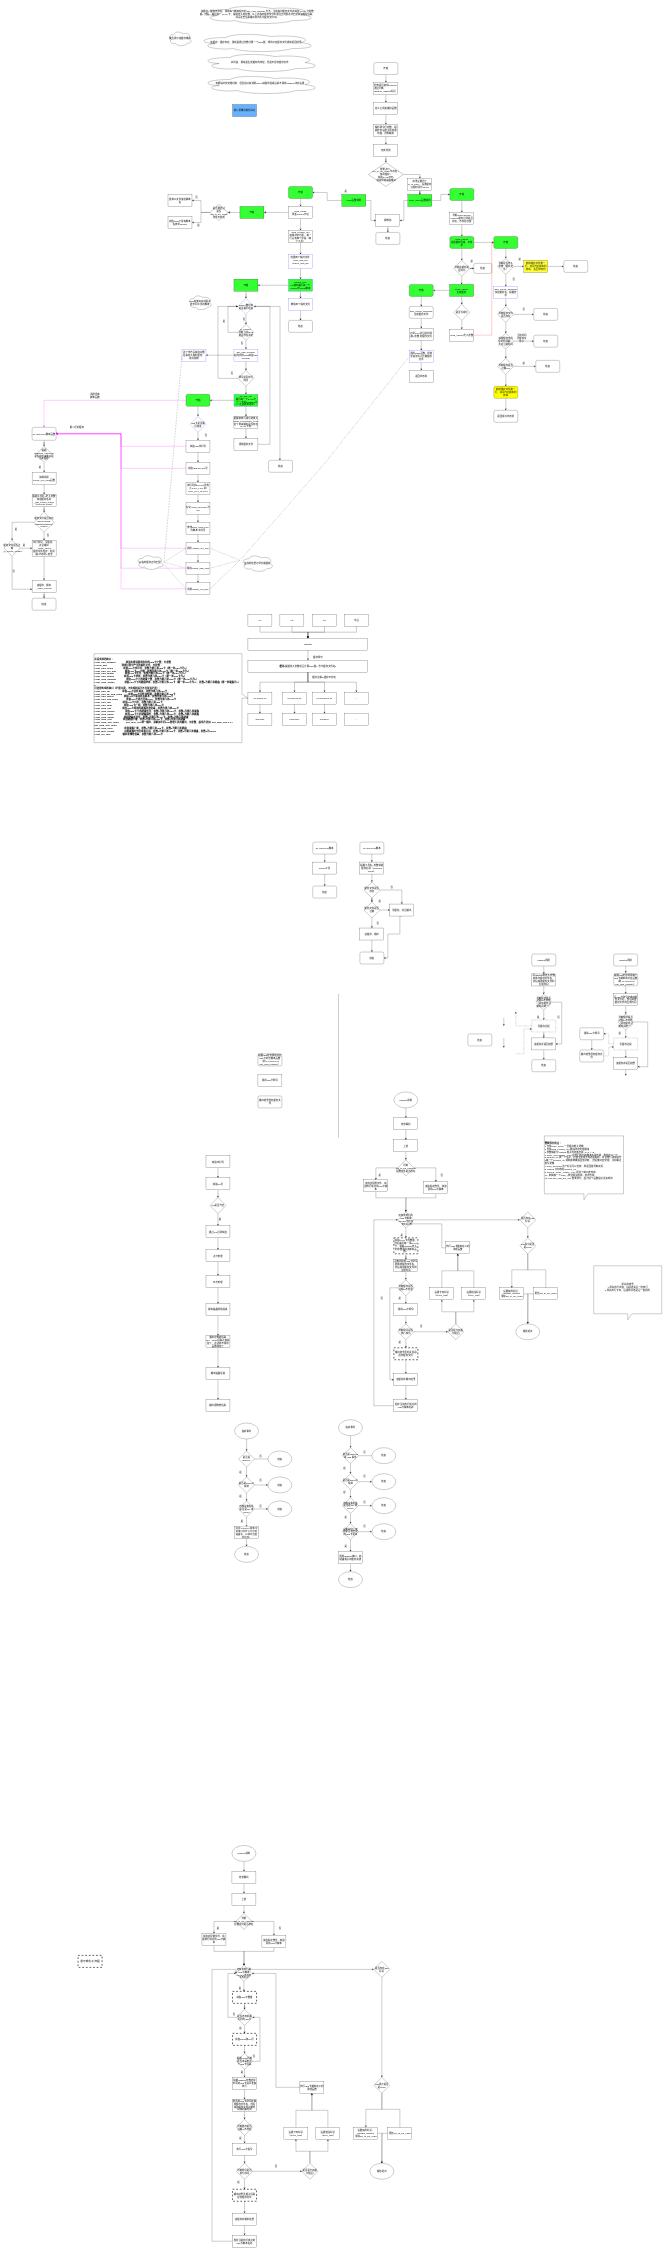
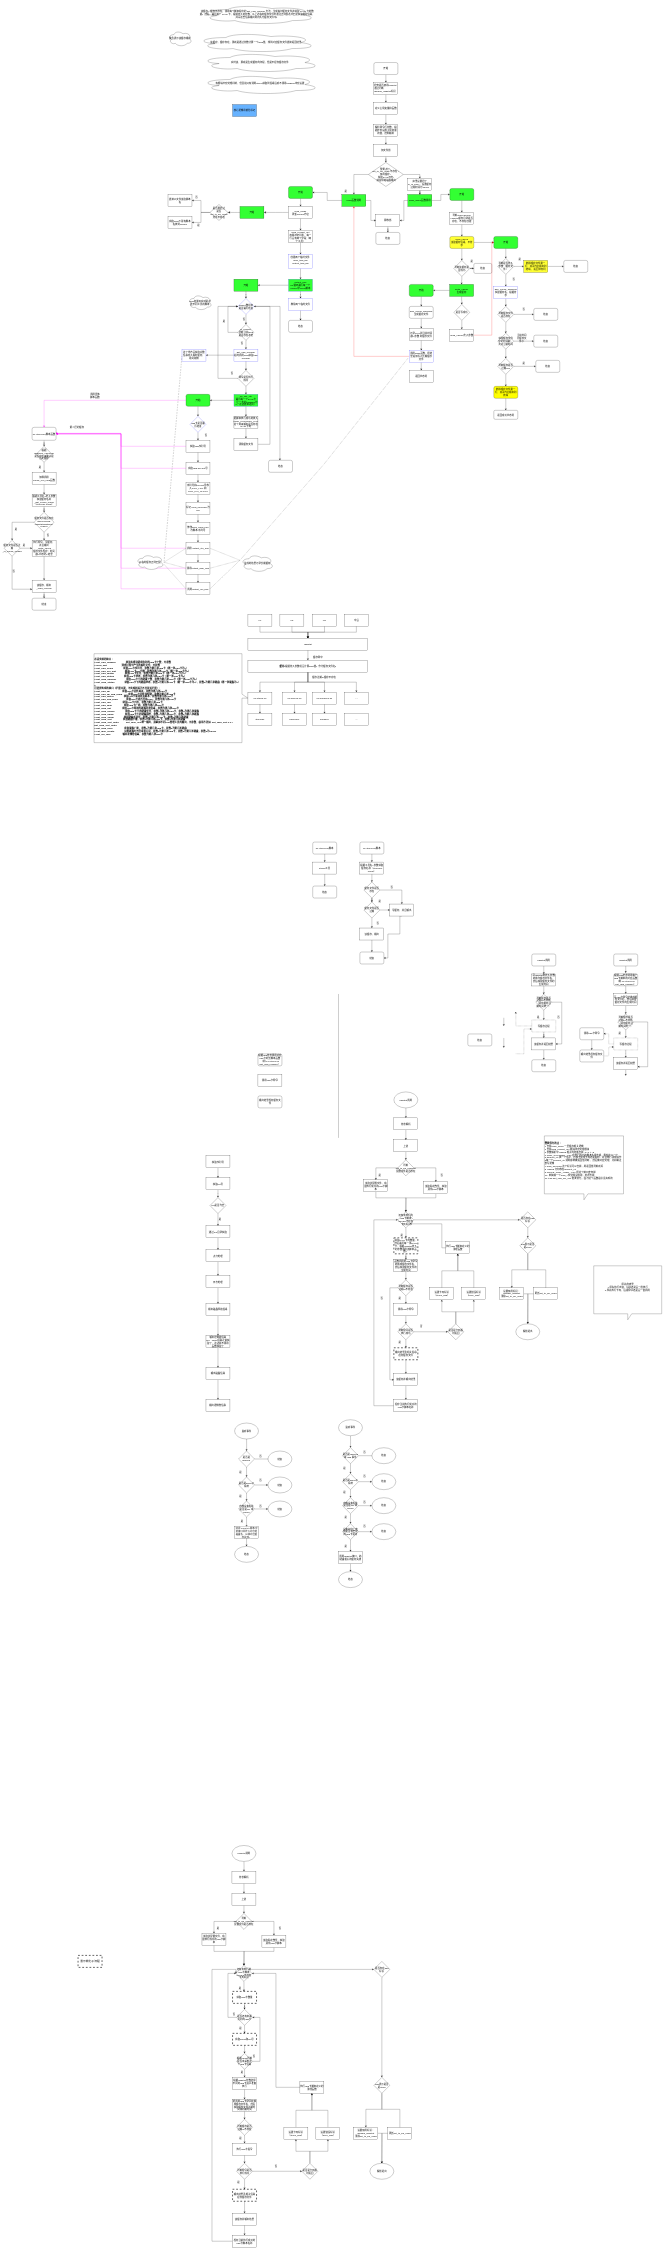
edge "需要点灯 | list_to_be_used 不存在 | 禁用缓存 | 获取RAID日志| 获取原始磁盘输出" -> "main函数调用": added
edge "调用main函数，把结果追加写入长期缓存文件" -> "main函数调用": added
node "read_cache 读取缓存信息，不传参": fillcolor #33ff33 -> #ffff33
node "返回成功状态码": size 24x12 -> 24x9
